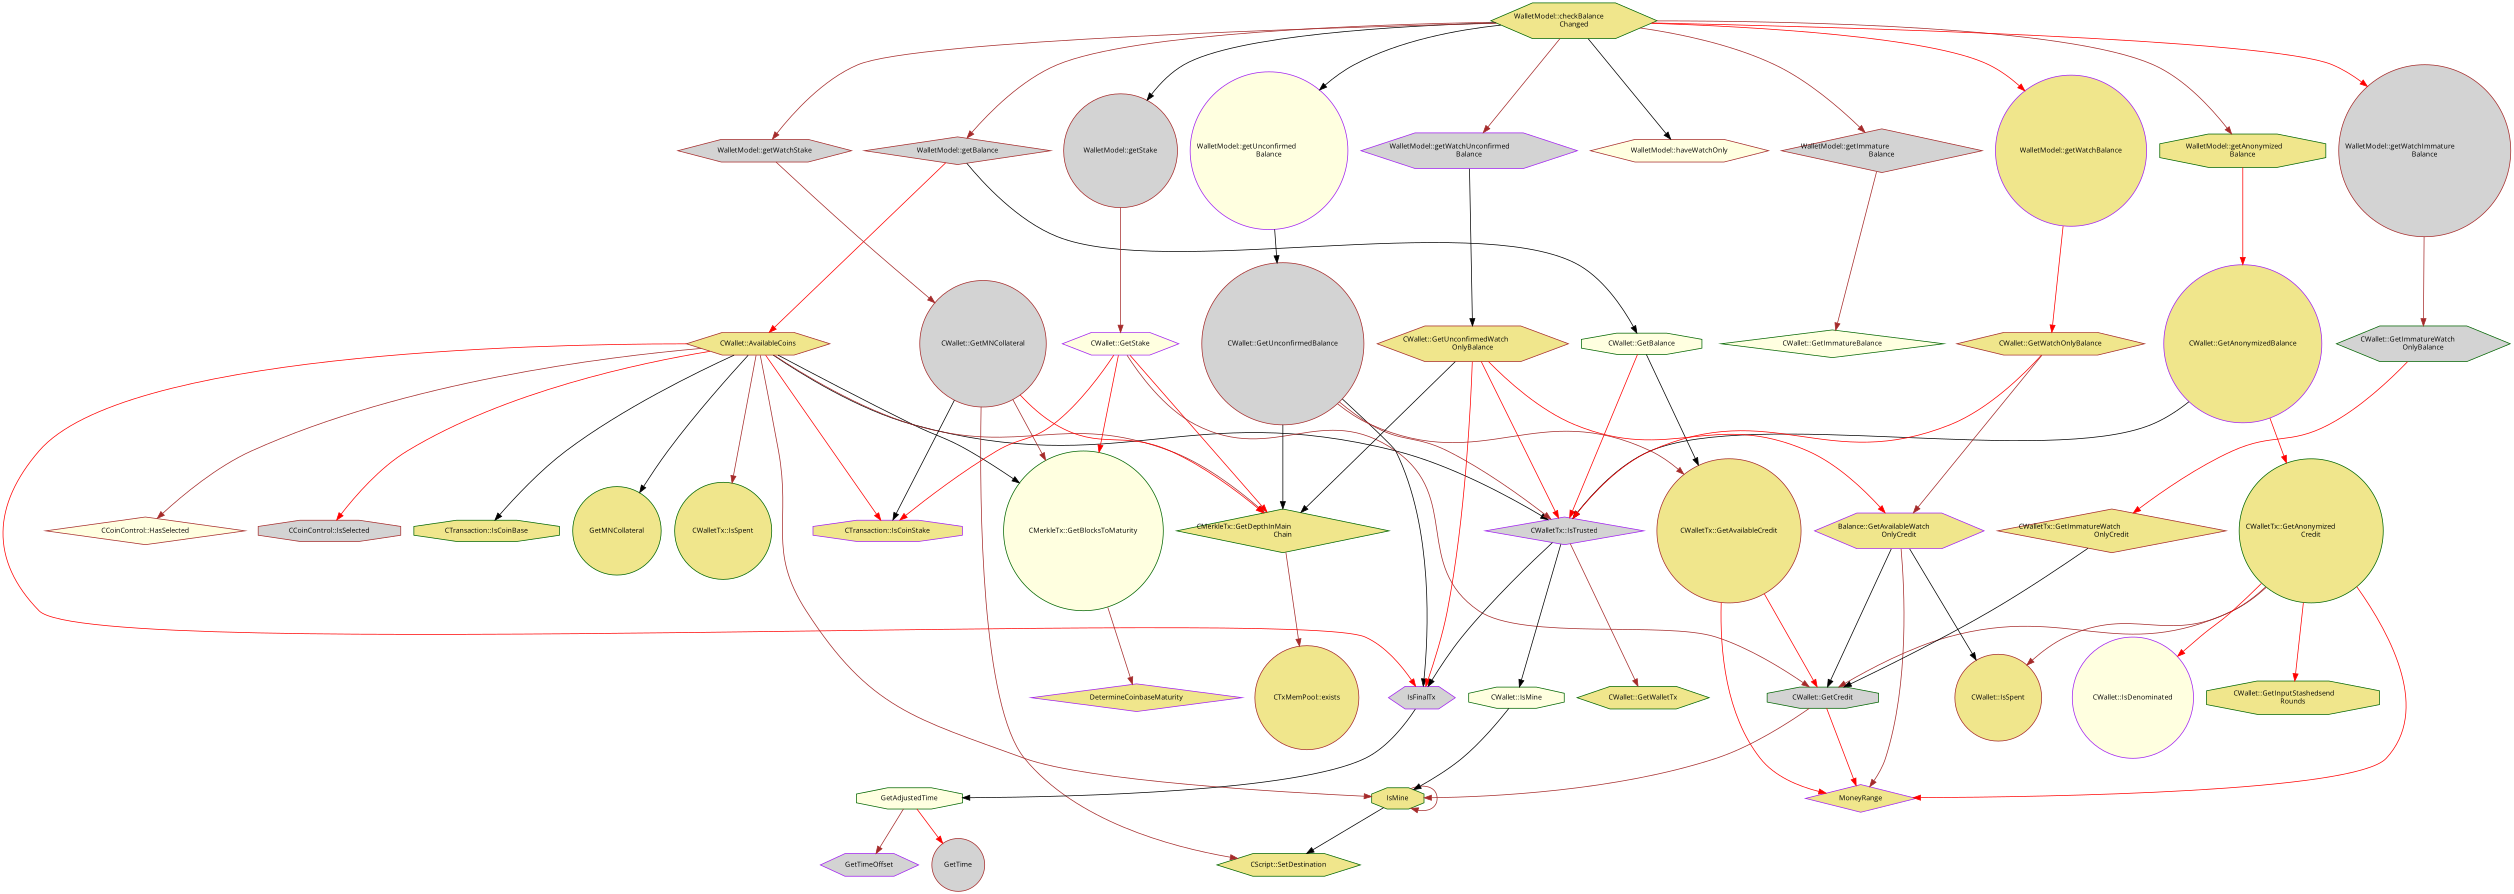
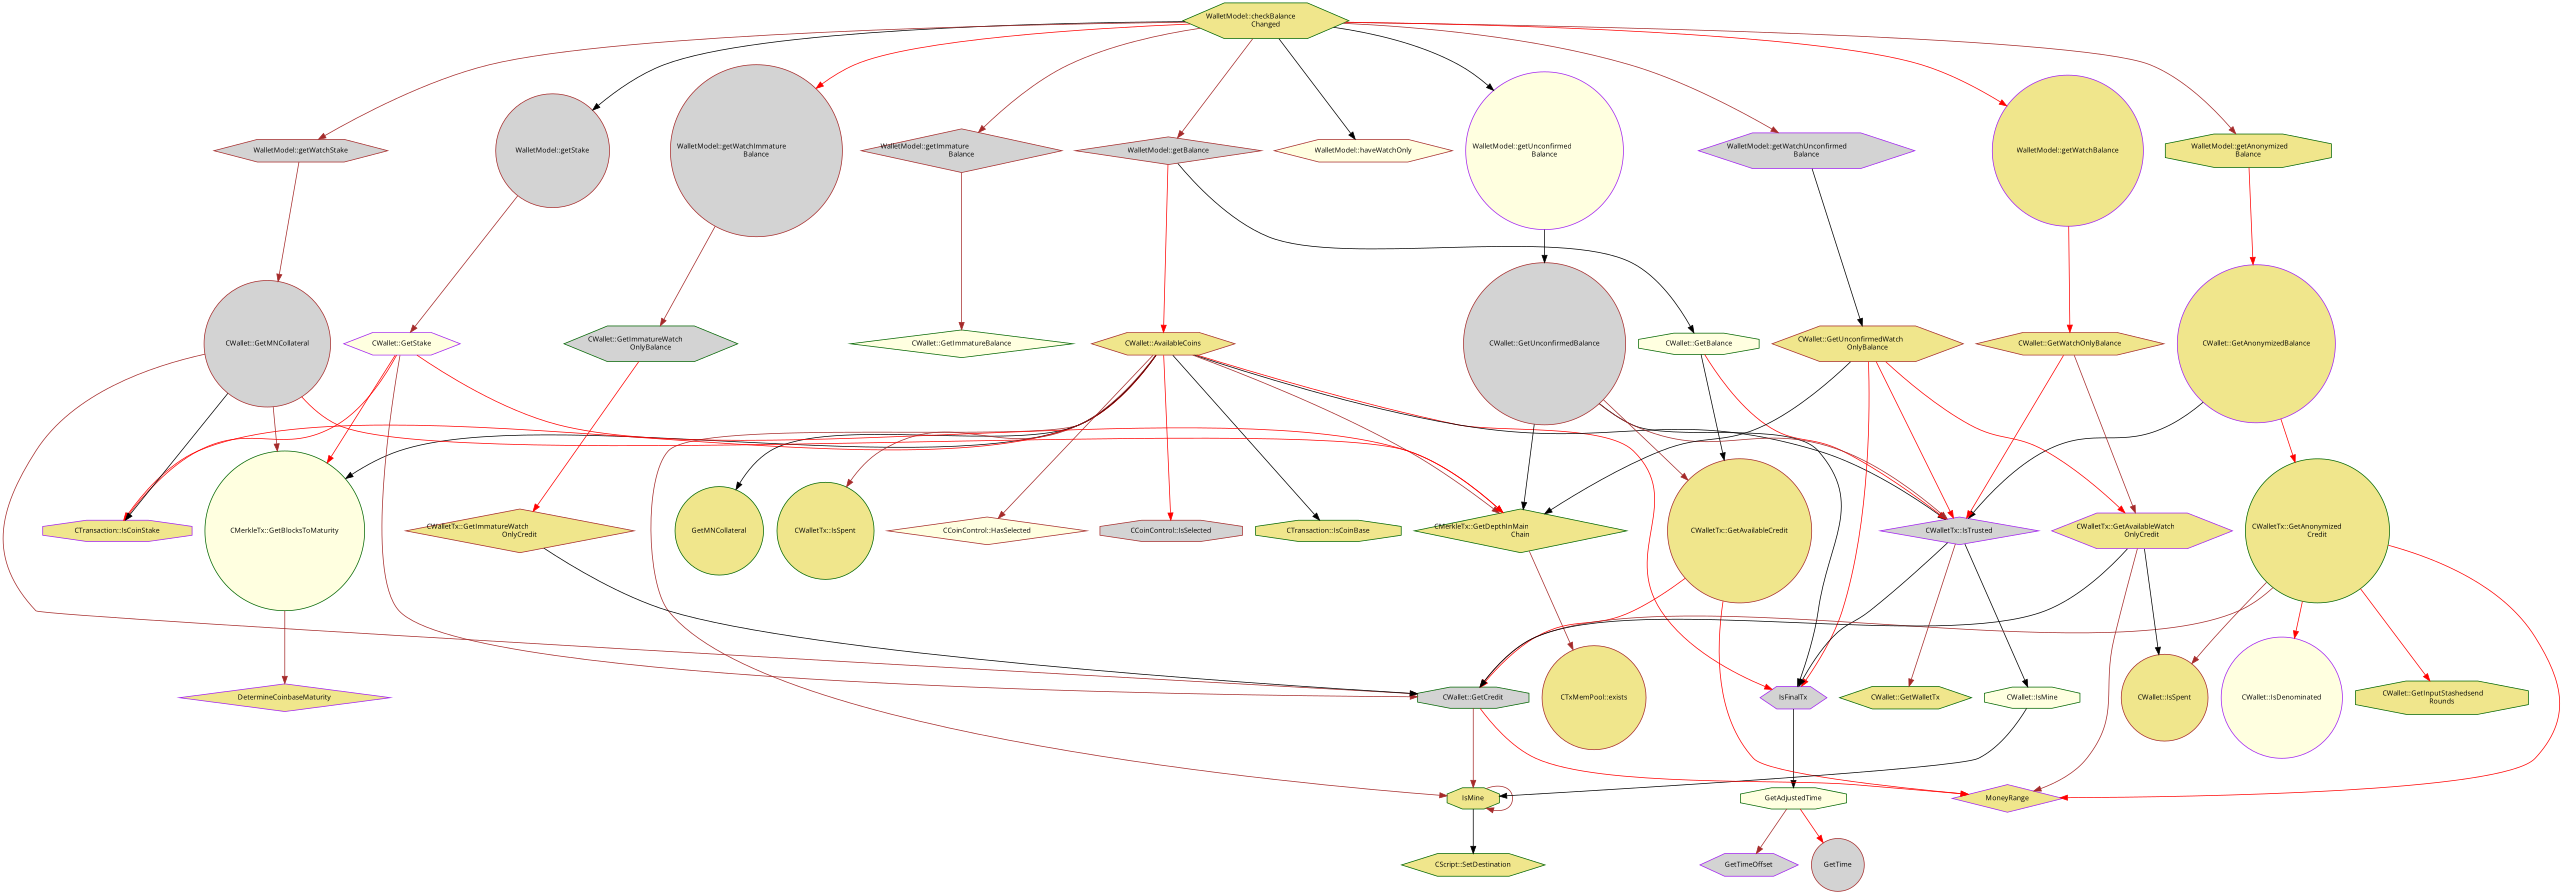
node "Balance::GetAvailableWatch OnlyCredit": label "Balance::GetAvailableWatch OnlyCredit" -> "CWalletTx::GetAvailableWatch OnlyCredit"
edge "CWallet::GetMNCollateral" -> "CScript::SetDestination": now "CWallet::GetMNCollateral" -> "CWallet::GetCredit"
